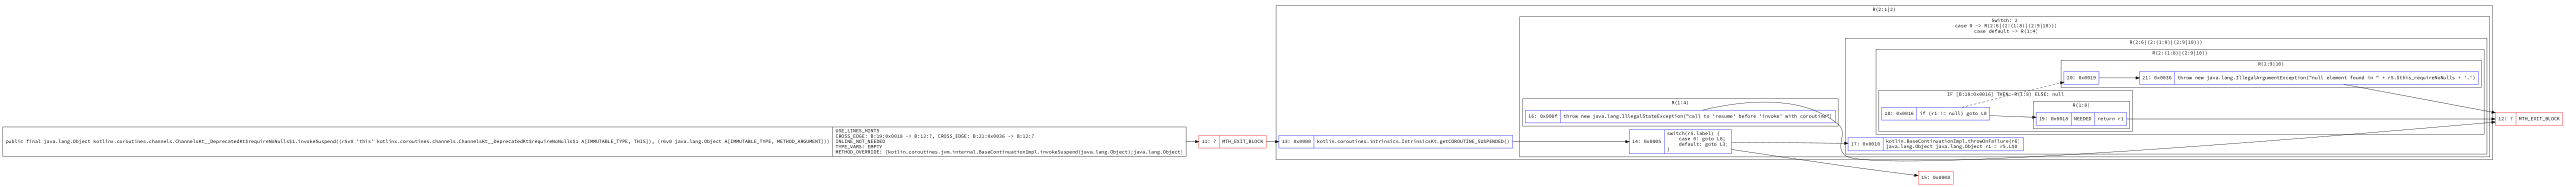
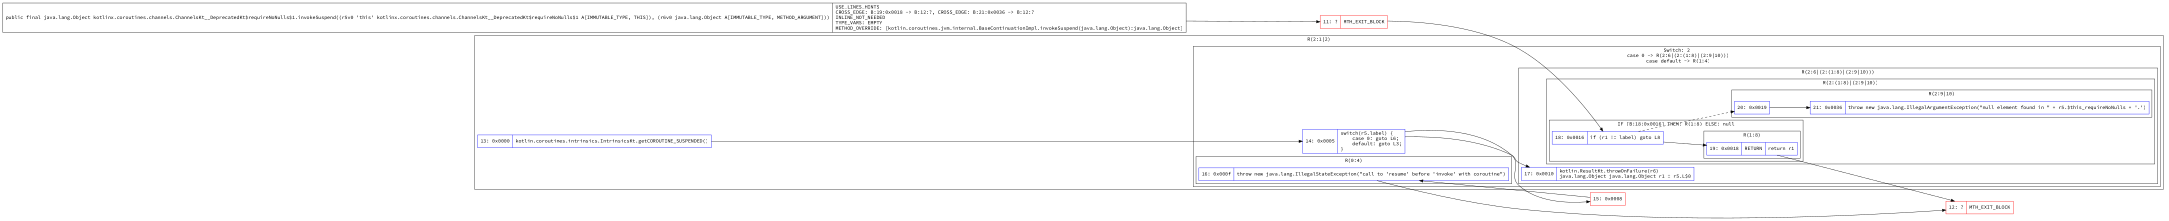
edge "21: 0x0036" -> "12: ?": removed
cluster "R(1:4)": label "R(1:4)" -> "R(0:4)"
node "18: 0x0016": text "if (r1 != null) goto L8" -> "if (r1 != label) goto L8"
node "19: 0x0018": text "NEEDED" -> "RETURN"
node "17: 0x0010": text "kotlin.BaseContinuationImpl.throwOnFailure(r6)" -> "kotlin.ResultKt.throwOnFailure(r6)"
edge "11: ?" -> "13: 0x0000": now "11: ?" -> "18: 0x0016"
edge "15: 0x0008" -> "16: 0x000f": added
